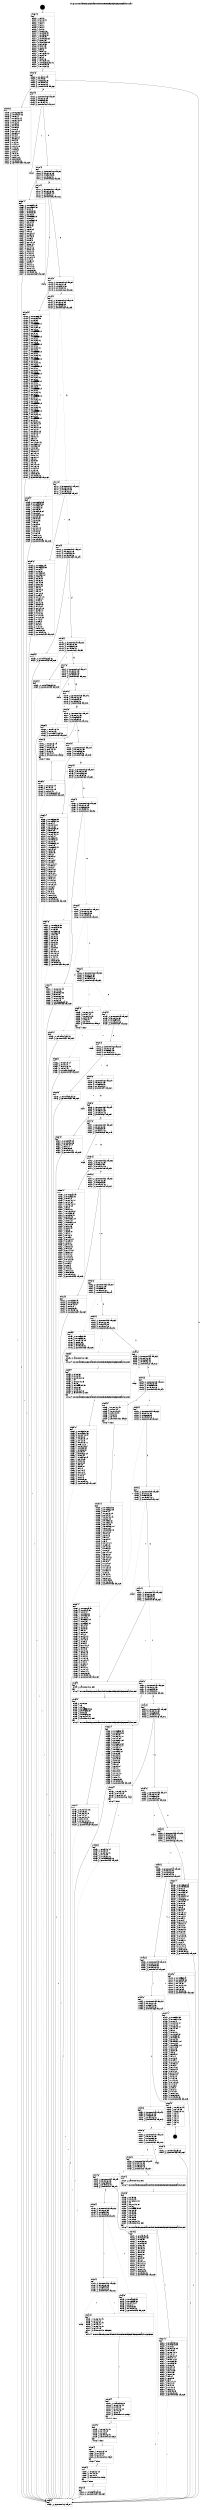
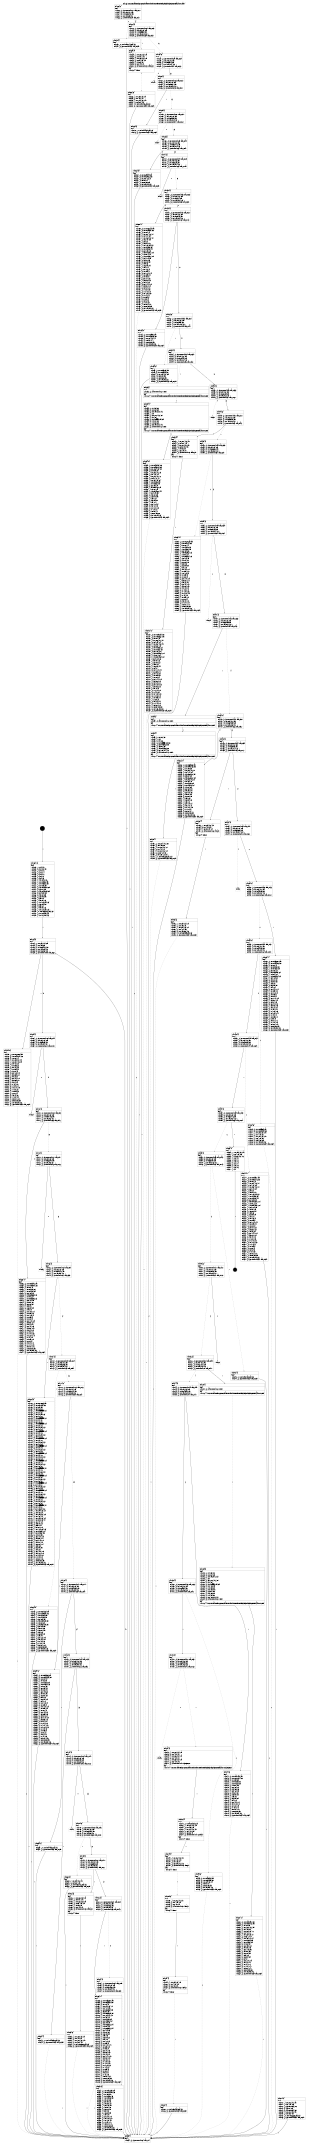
node "0x401850 [28]": removed
